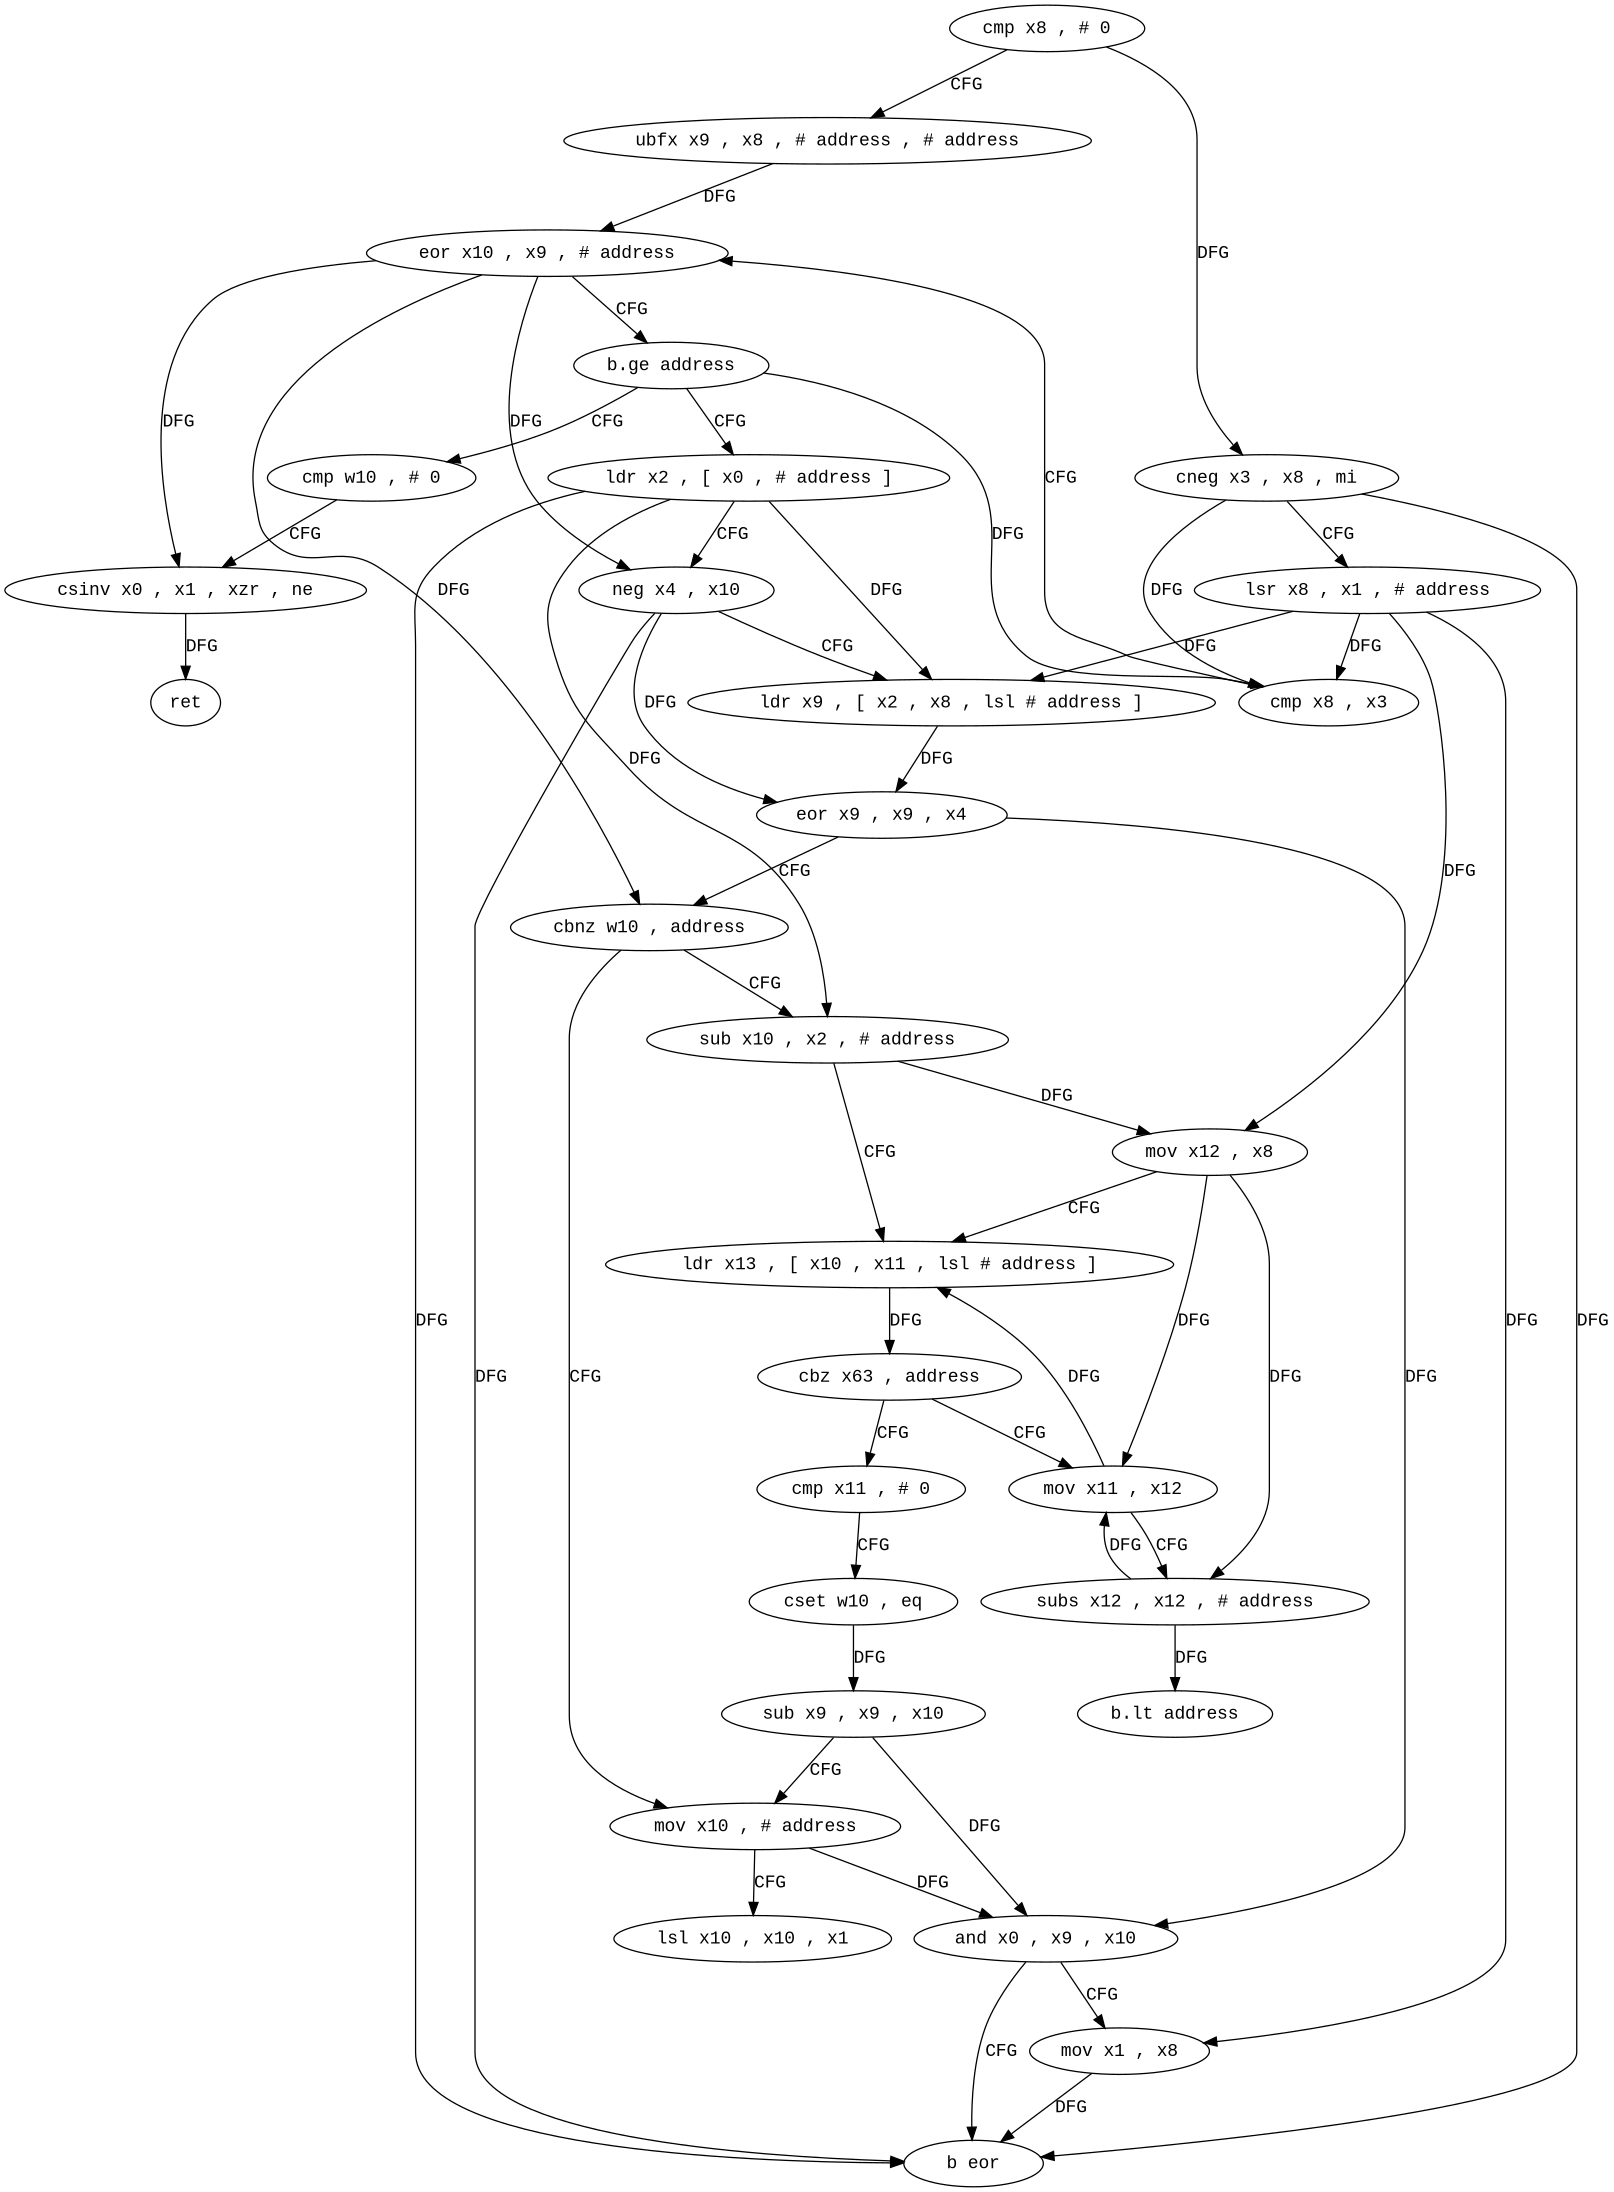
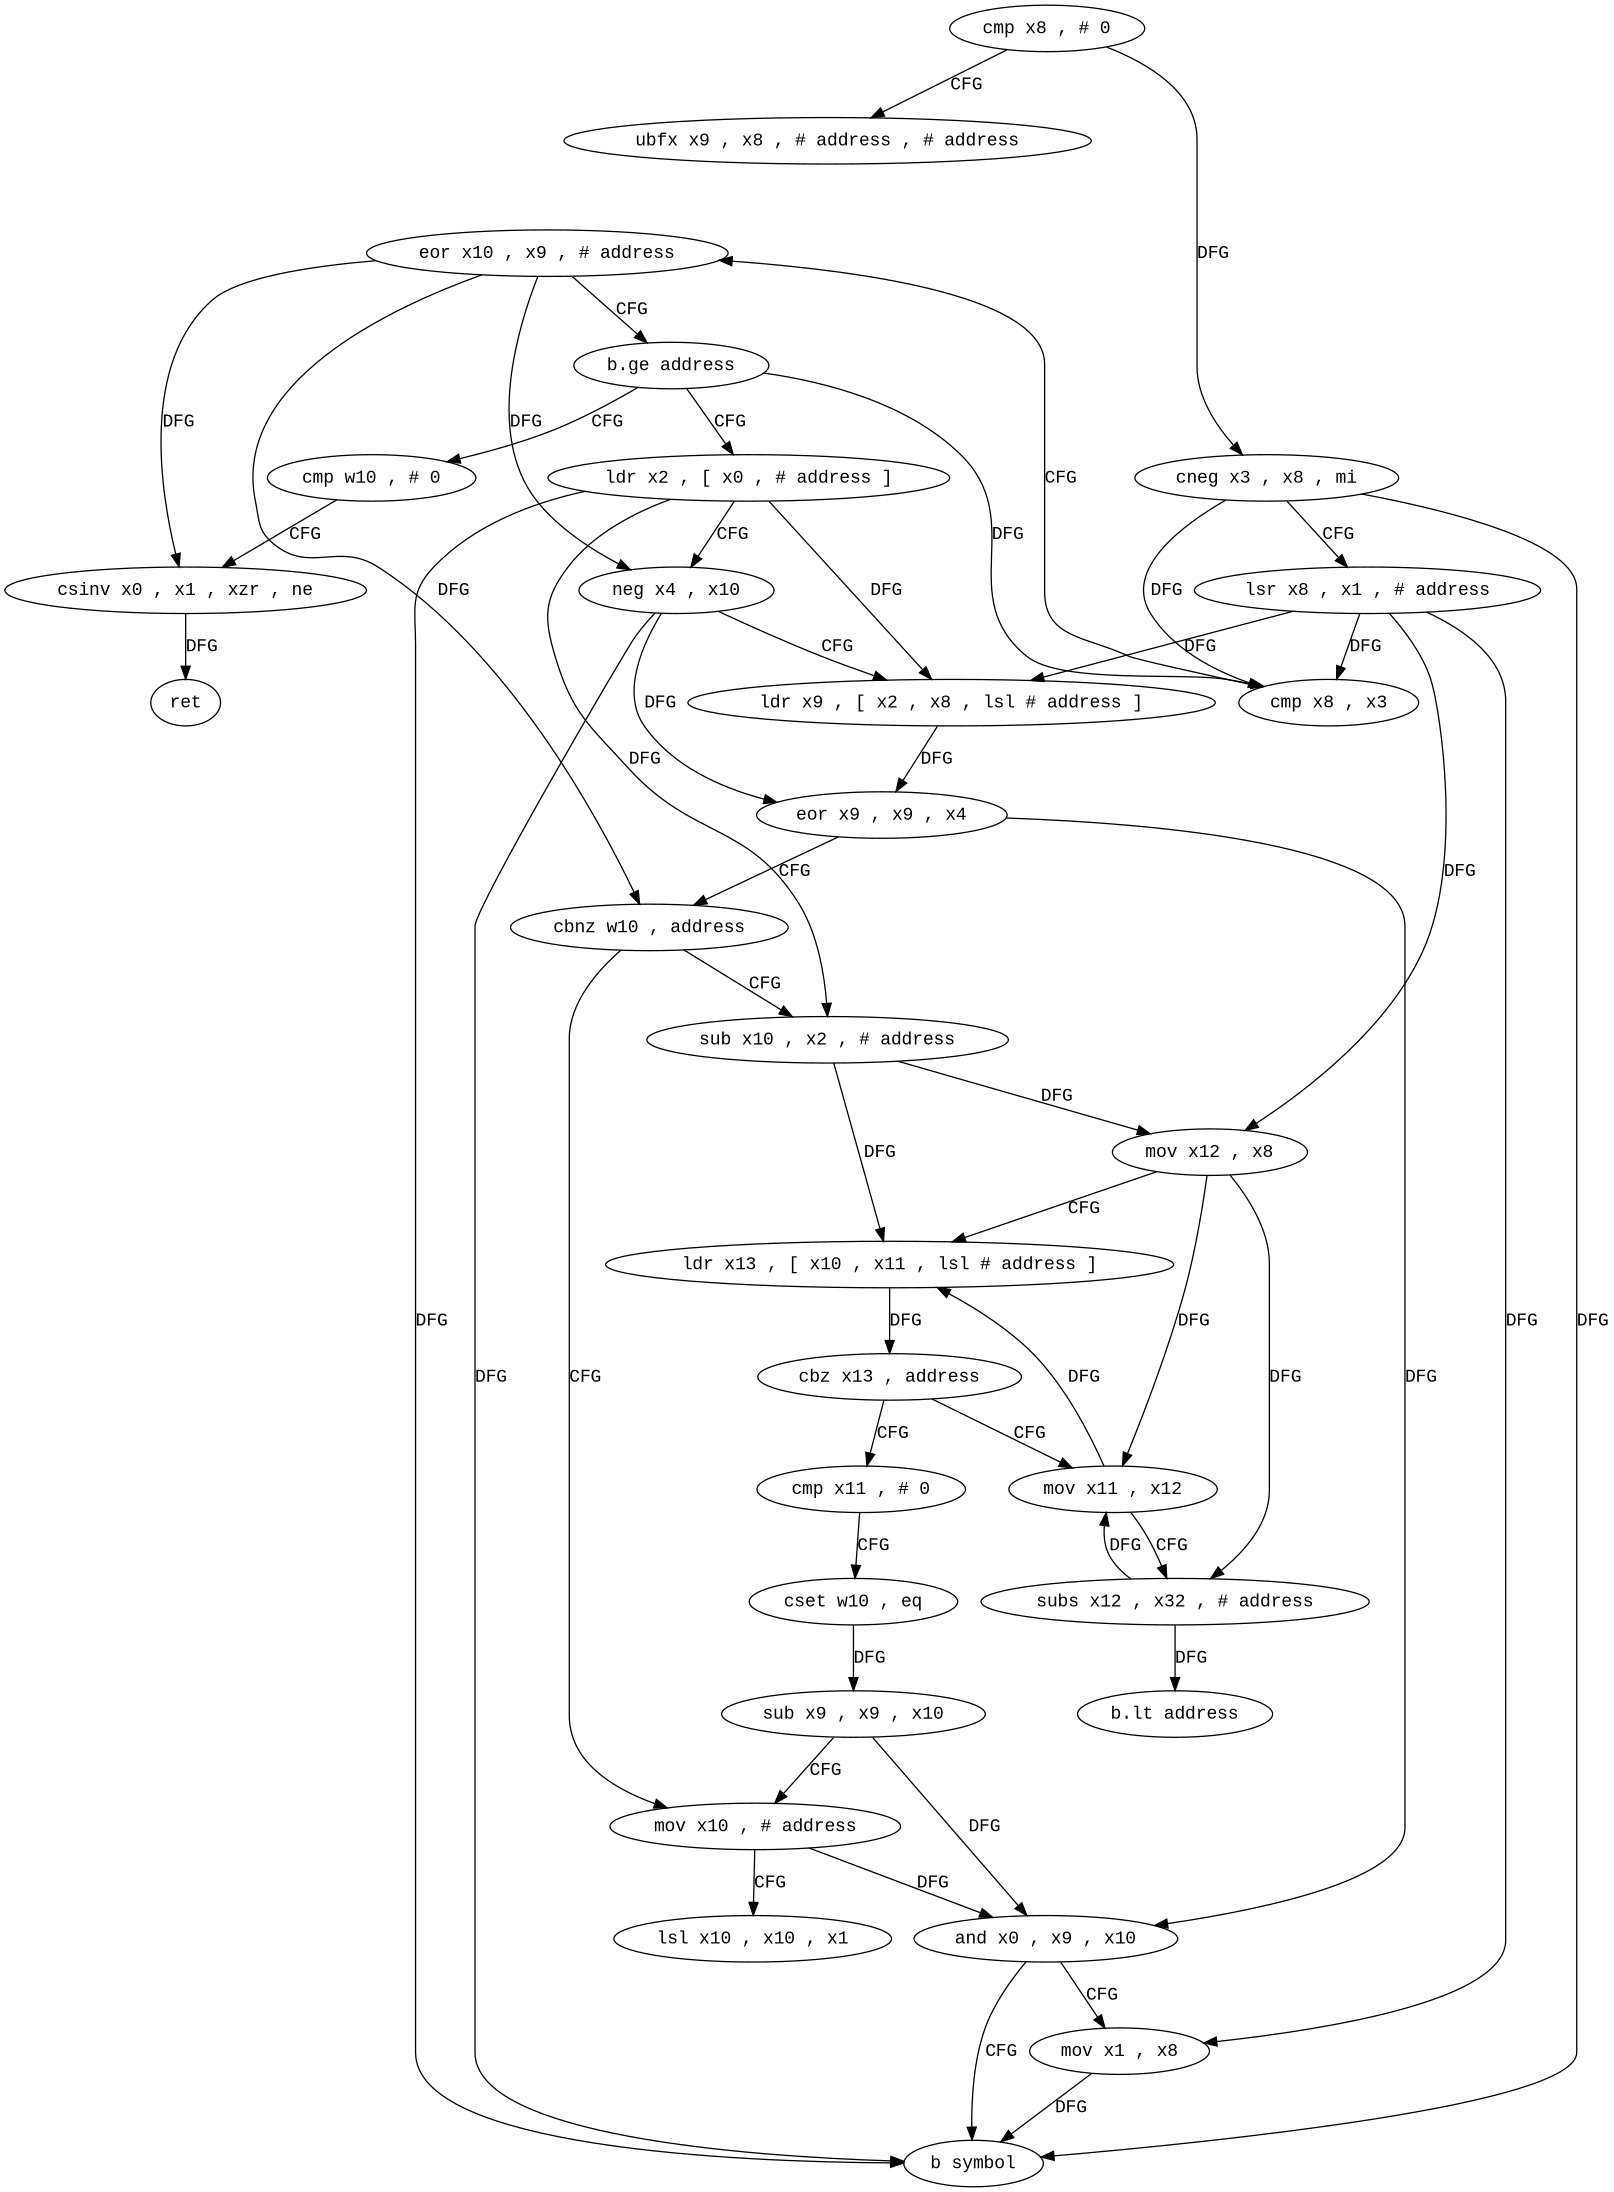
edge "ubfx x9 , x8 , # address , # address" -> "eor x10 , x9 , # address": removed, label "DFG"
edge "sub x10 , x2 , # address" -> "ldr x13 , [ x10 , x11 , lsl # address ]": label "CFG" -> "DFG"
node "cbz x63 , address": label "cbz x63 , address" -> "cbz x13 , address"
node "subs x12 , x12 , # address": label "subs x12 , x12 , # address" -> "subs x12 , x32 , # address"
node "b eor": label "b eor" -> "b symbol"
